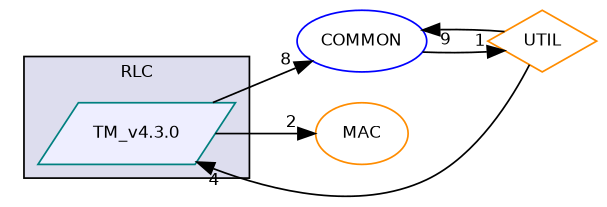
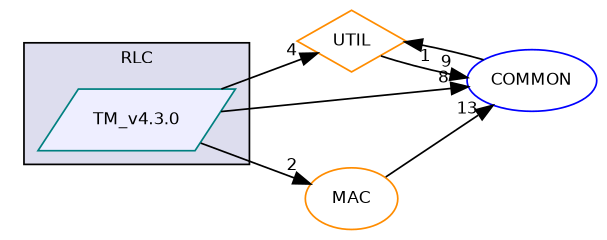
edge "MAC" -> "COMMON": added
edge "UTIL" -> "TM_v4.3.0": reversed
